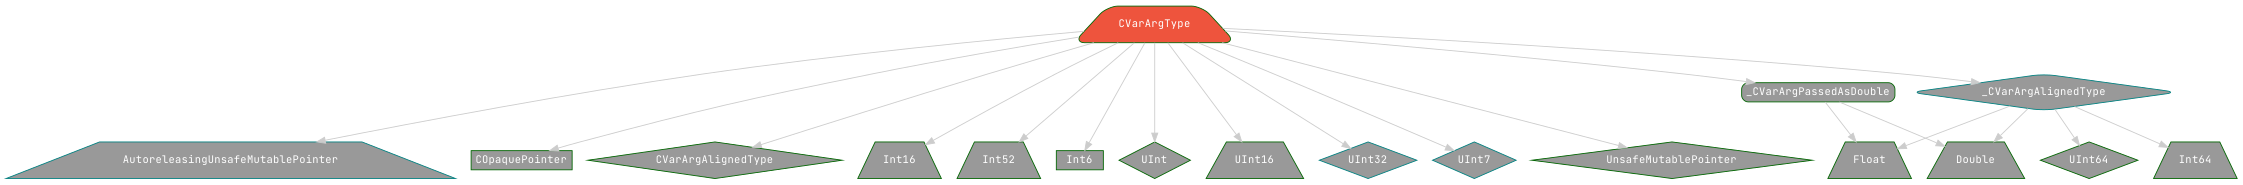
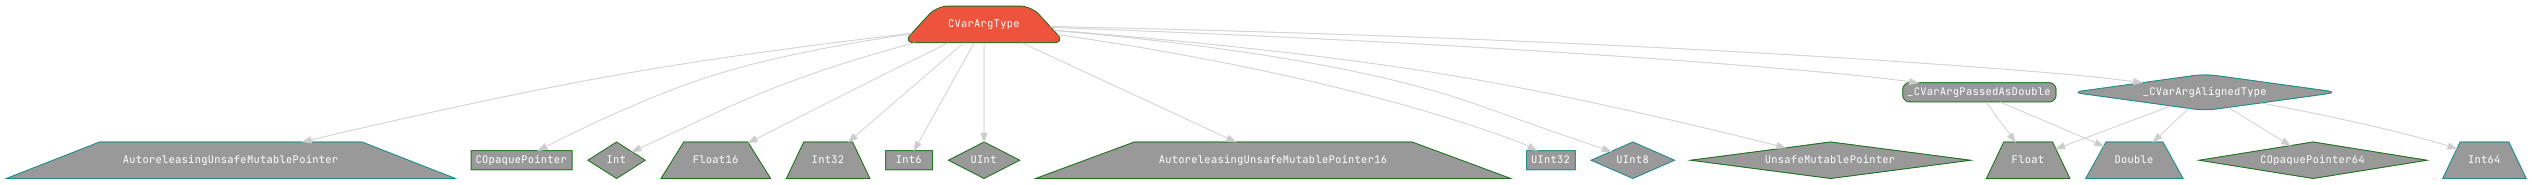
node "CVarArgAlignedType": label "CVarArgAlignedType" -> "Int"
node "Int16": label "Int16" -> "Float16"
node "Int52": label "Int52" -> "Int32"
node "UInt16": label "UInt16" -> "AutoreleasingUnsafeMutablePointer16"
node "UInt32": shape diamond -> box
node "UInt7": label "UInt7" -> "UInt8"
node "Double": color darkgreen -> teal
node "UInt64": label "UInt64" -> "COpaquePointer64"
node "Int64": color darkgreen -> teal
